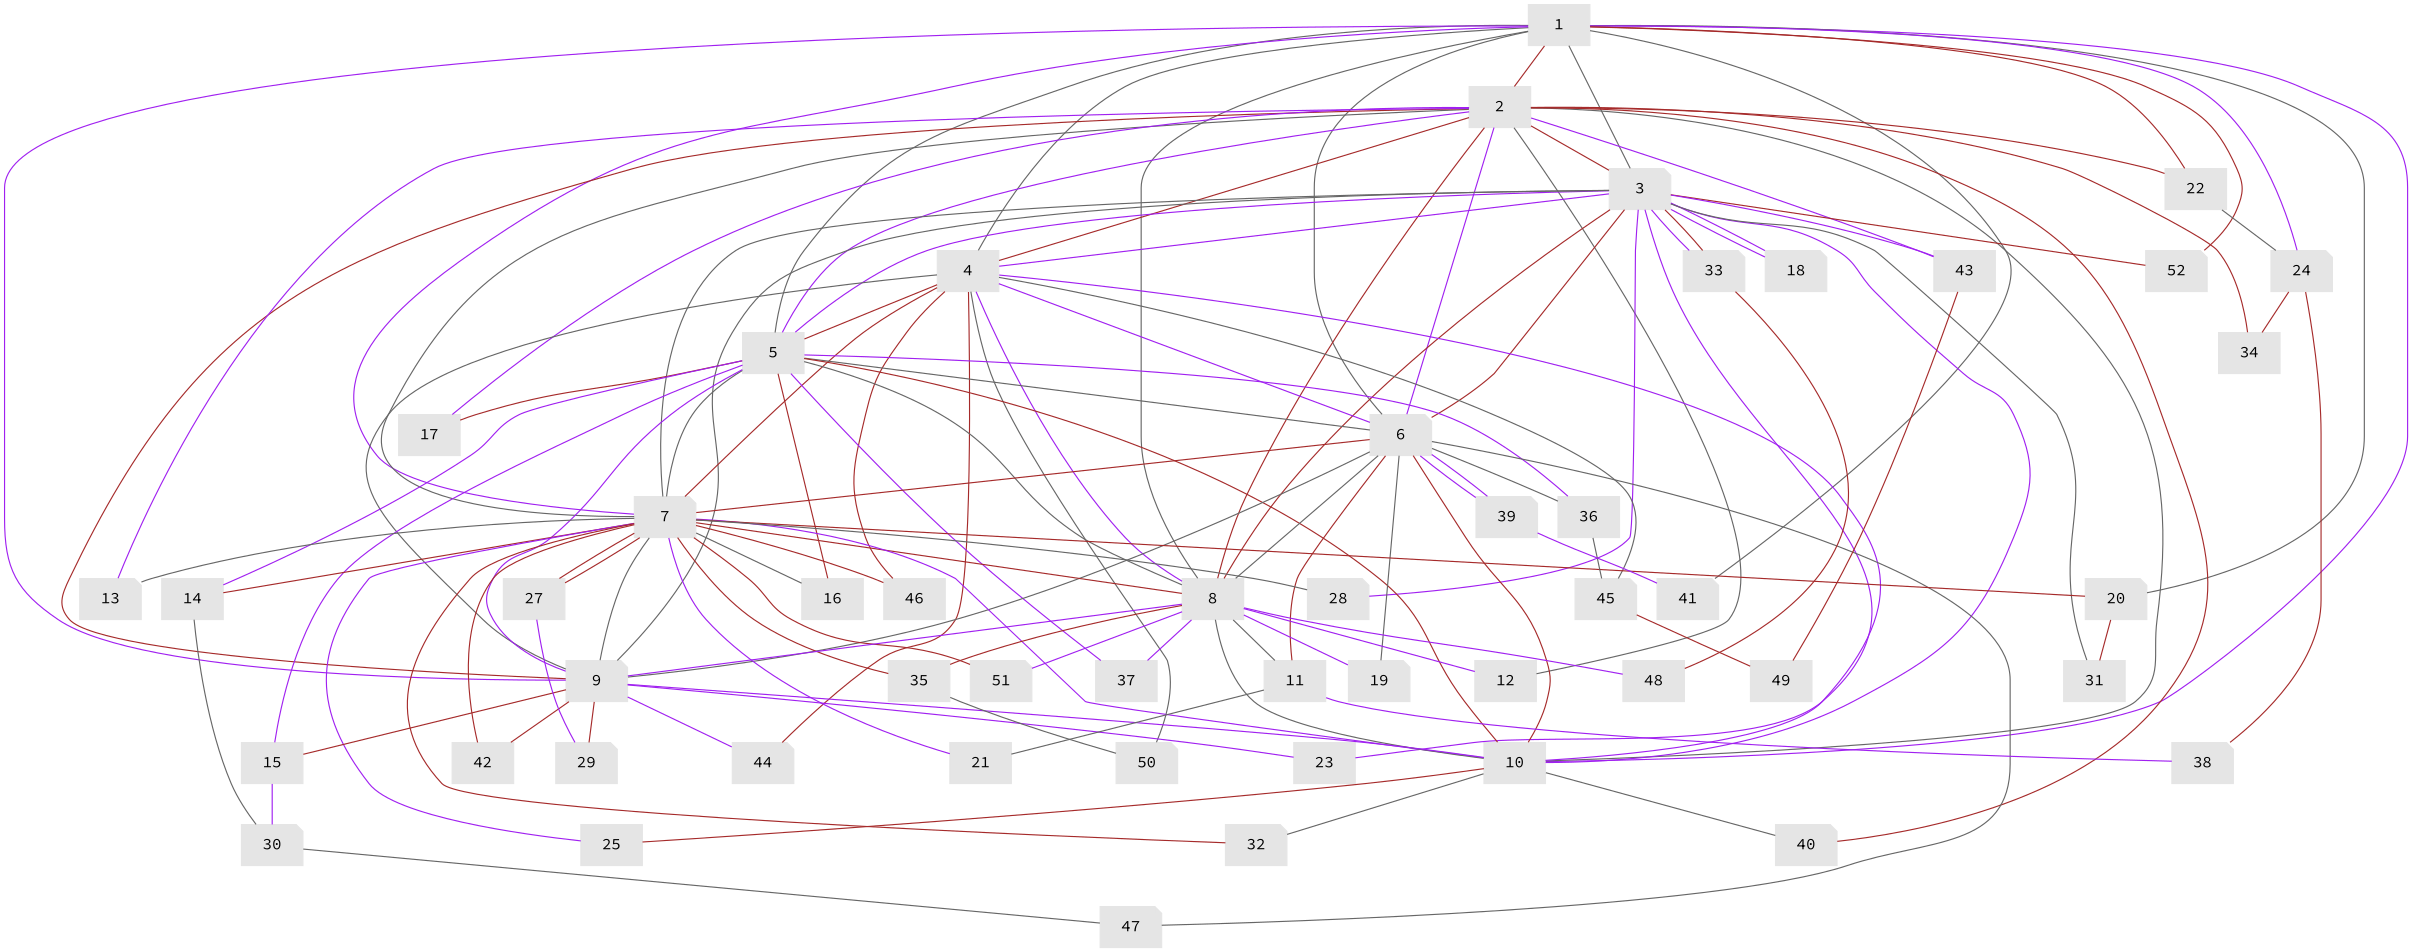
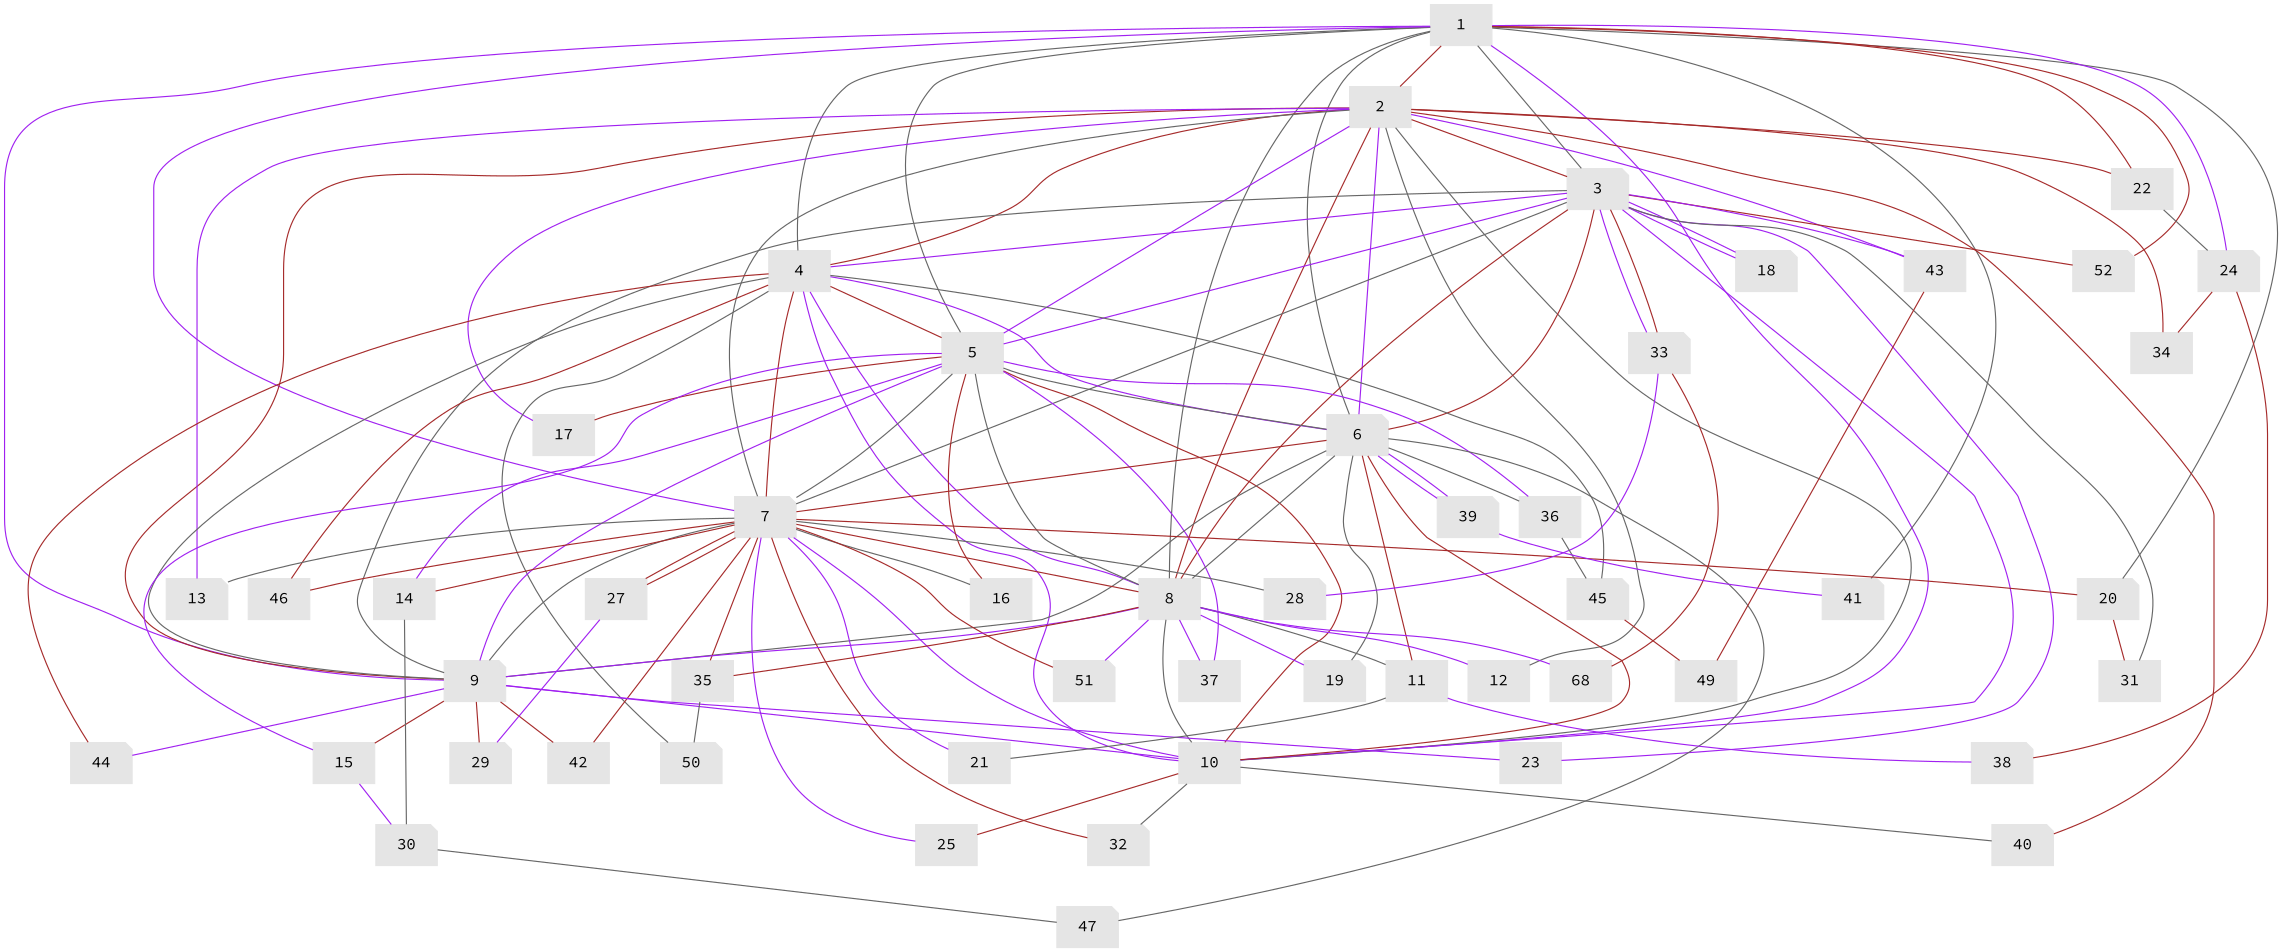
edge "3" -- "28": now "33" -- "28"
node "48": label "48" -> "68"
